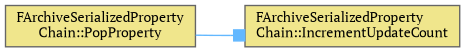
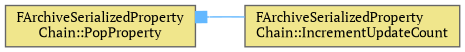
edge "FArchiveSerializedProperty Chain::PopProperty" -> "FArchiveSerializedProperty Chain::IncrementUpdateCount": reversed
